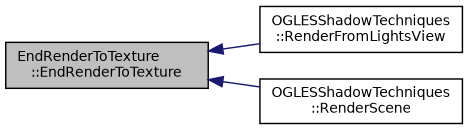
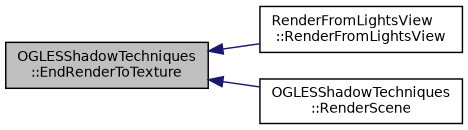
node "OGLESShadowTechniques ::RenderFromLightsView": label "OGLESShadowTechniques ::RenderFromLightsView" -> "RenderFromLightsView ::RenderFromLightsView"
node "EndRenderToTexture ::EndRenderToTexture": label "EndRenderToTexture ::EndRenderToTexture" -> "OGLESShadowTechniques ::EndRenderToTexture"
